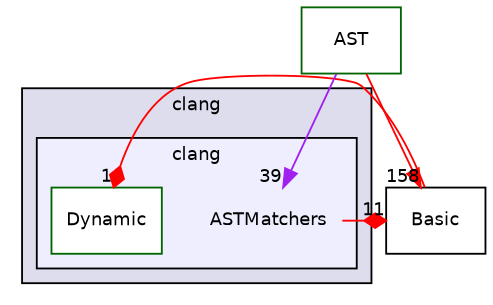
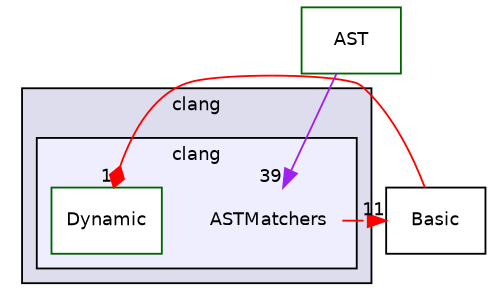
edge "AST" -> "Basic": removed
edge "ASTMatchers" -> "Basic": arrowhead diamond -> normal
